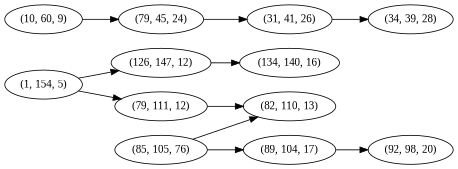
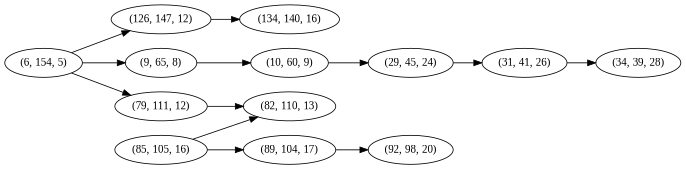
node "(79, 45, 24)": label "(79, 45, 24)" -> "(29, 45, 24)"
node "(9, 65, 8)": added
node "(1, 154, 5)": label "(1, 154, 5)" -> "(6, 154, 5)"
node "(85, 105, 76)": label "(85, 105, 76)" -> "(85, 105, 16)"
